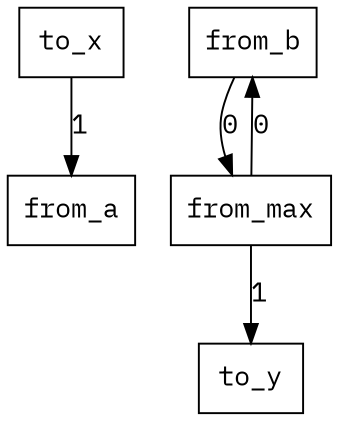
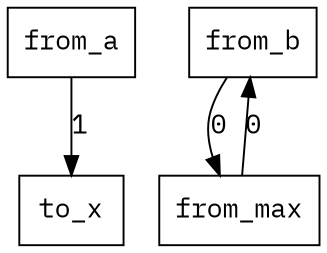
edge "to_x" -> "from_a": reversed
node "to_y": removed
